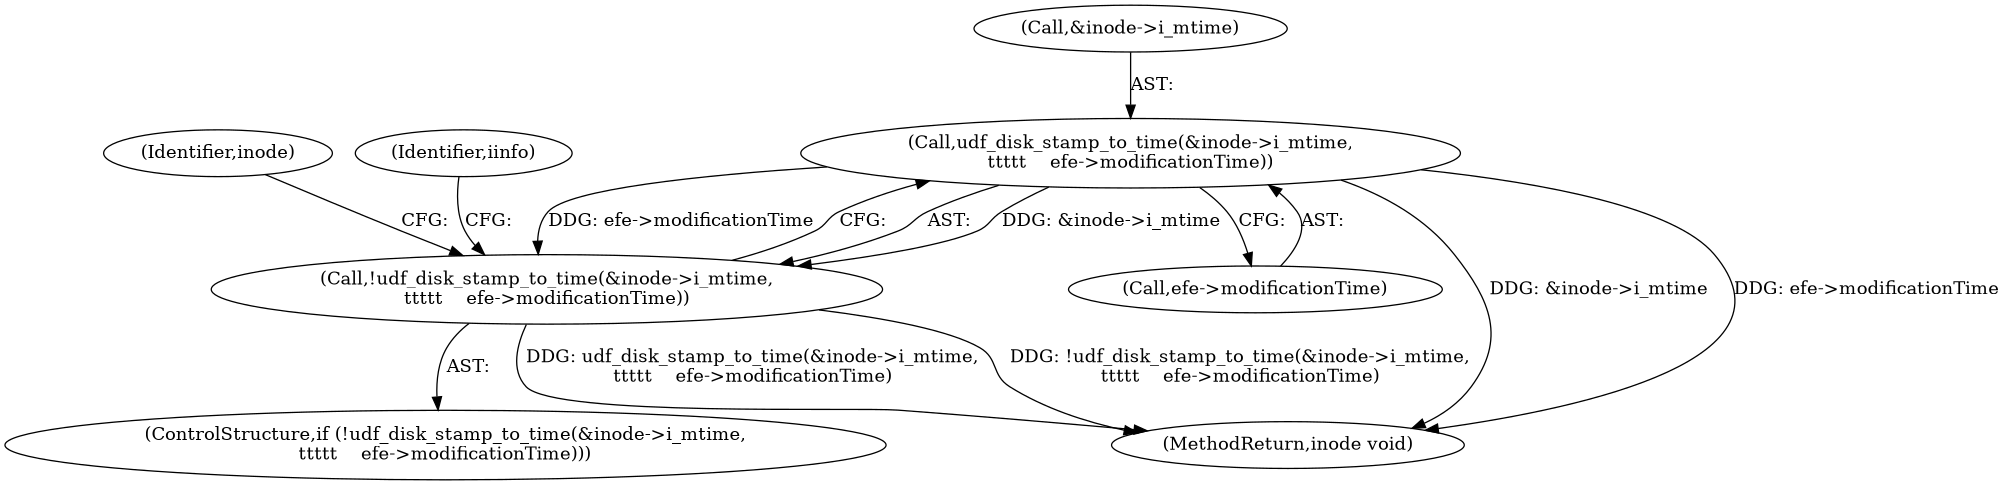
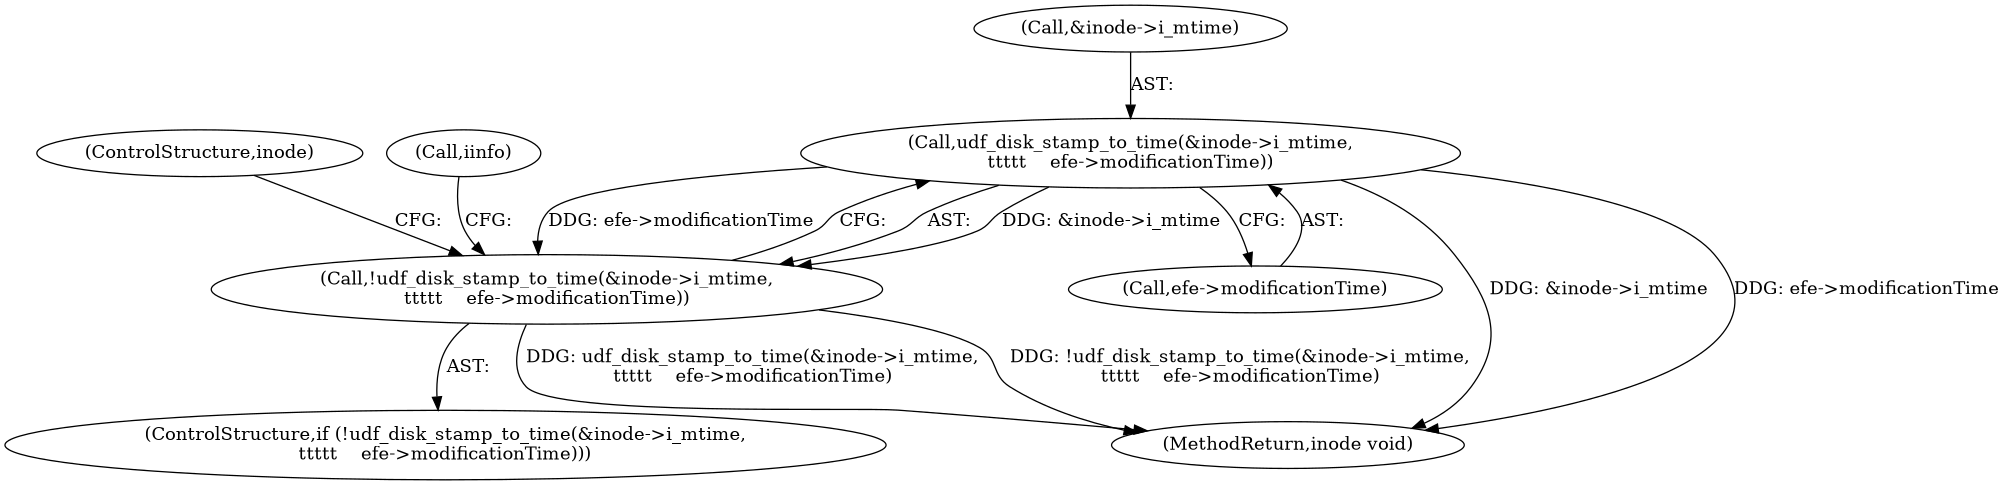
node "(Identifier,inode)": label "(Identifier,inode)" -> "(ControlStructure,inode)"
node "(Identifier,iinfo)": label "(Identifier,iinfo)" -> "(Call,iinfo)"
